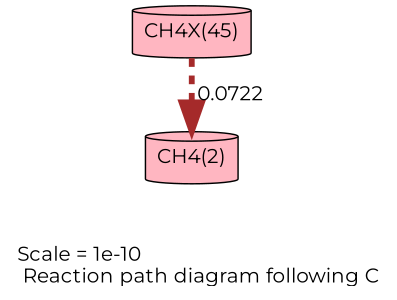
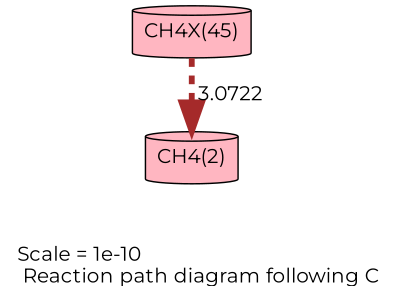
edge "CH4X(45)" -> "CH4(2)": label " 0.0722" -> " 3.0722"
